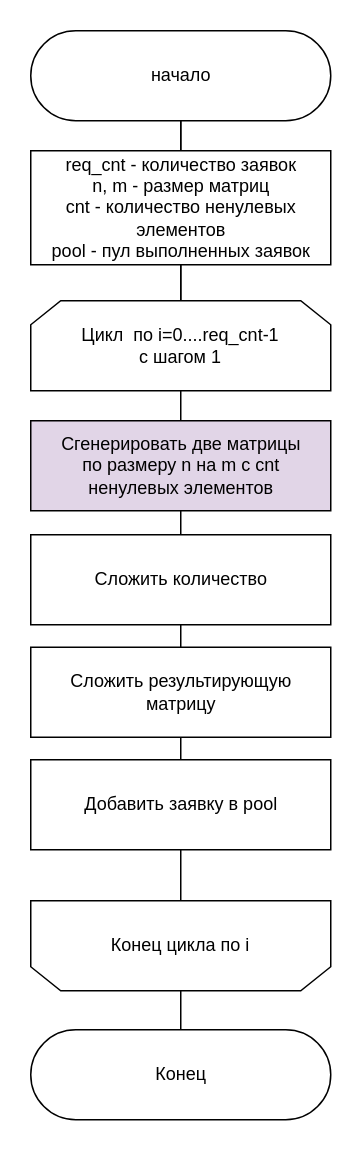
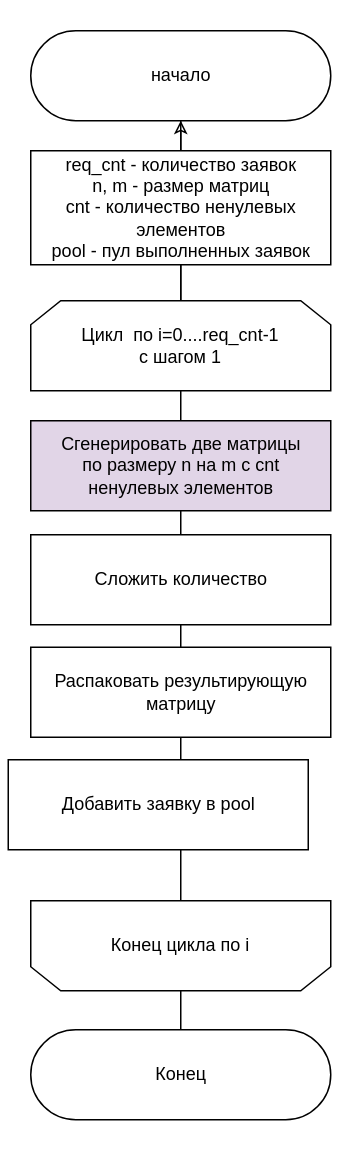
edge "начало" -- "Конец": arrowhead none -> classic
node "Cложить результирующую матрицу": label "Cложить результирующую матрицу" -> "Распаковать результирующую матрицу"
node "Добавить заявку в pool": moved (181, 805) -> (158, 805)
